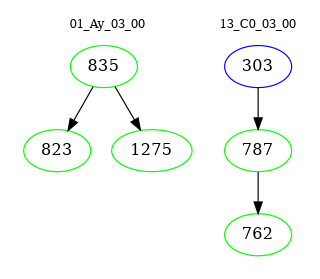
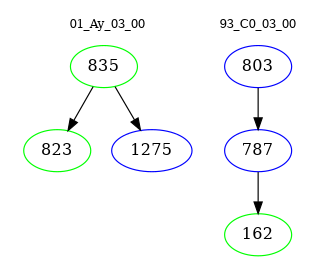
cluster "13_C0_03_00": label "13_C0_03_00" -> "93_C0_03_00"
node "303": label "303" -> "803"
node "1275": color green -> blue
node "787": color green -> blue
node "762": label "762" -> "162"
